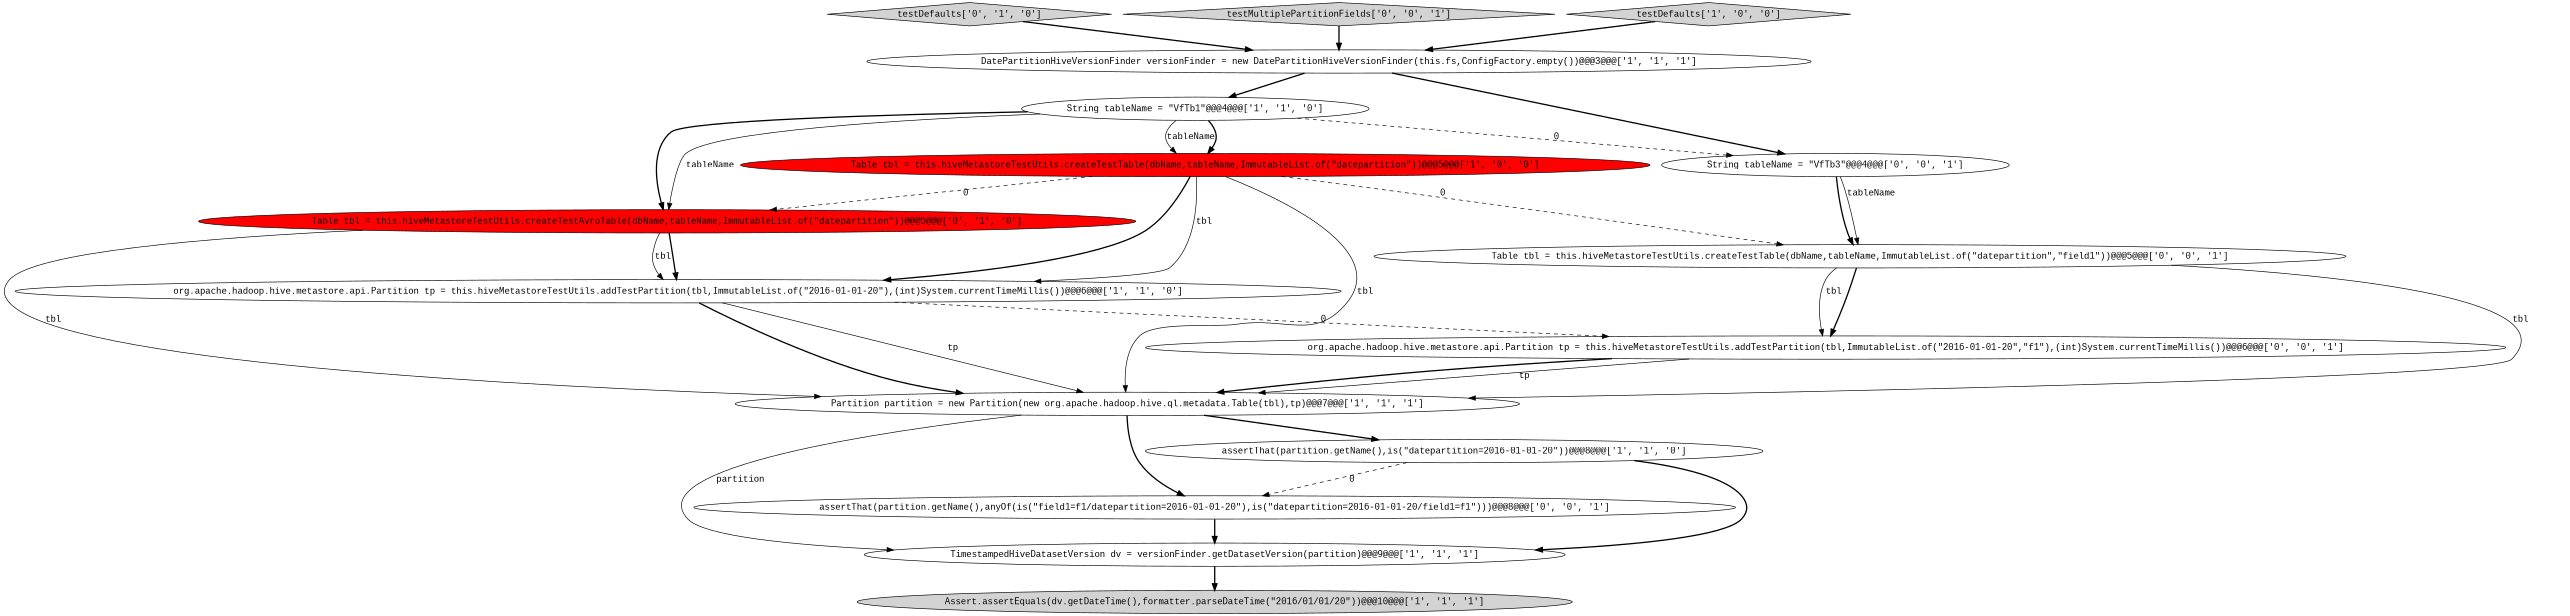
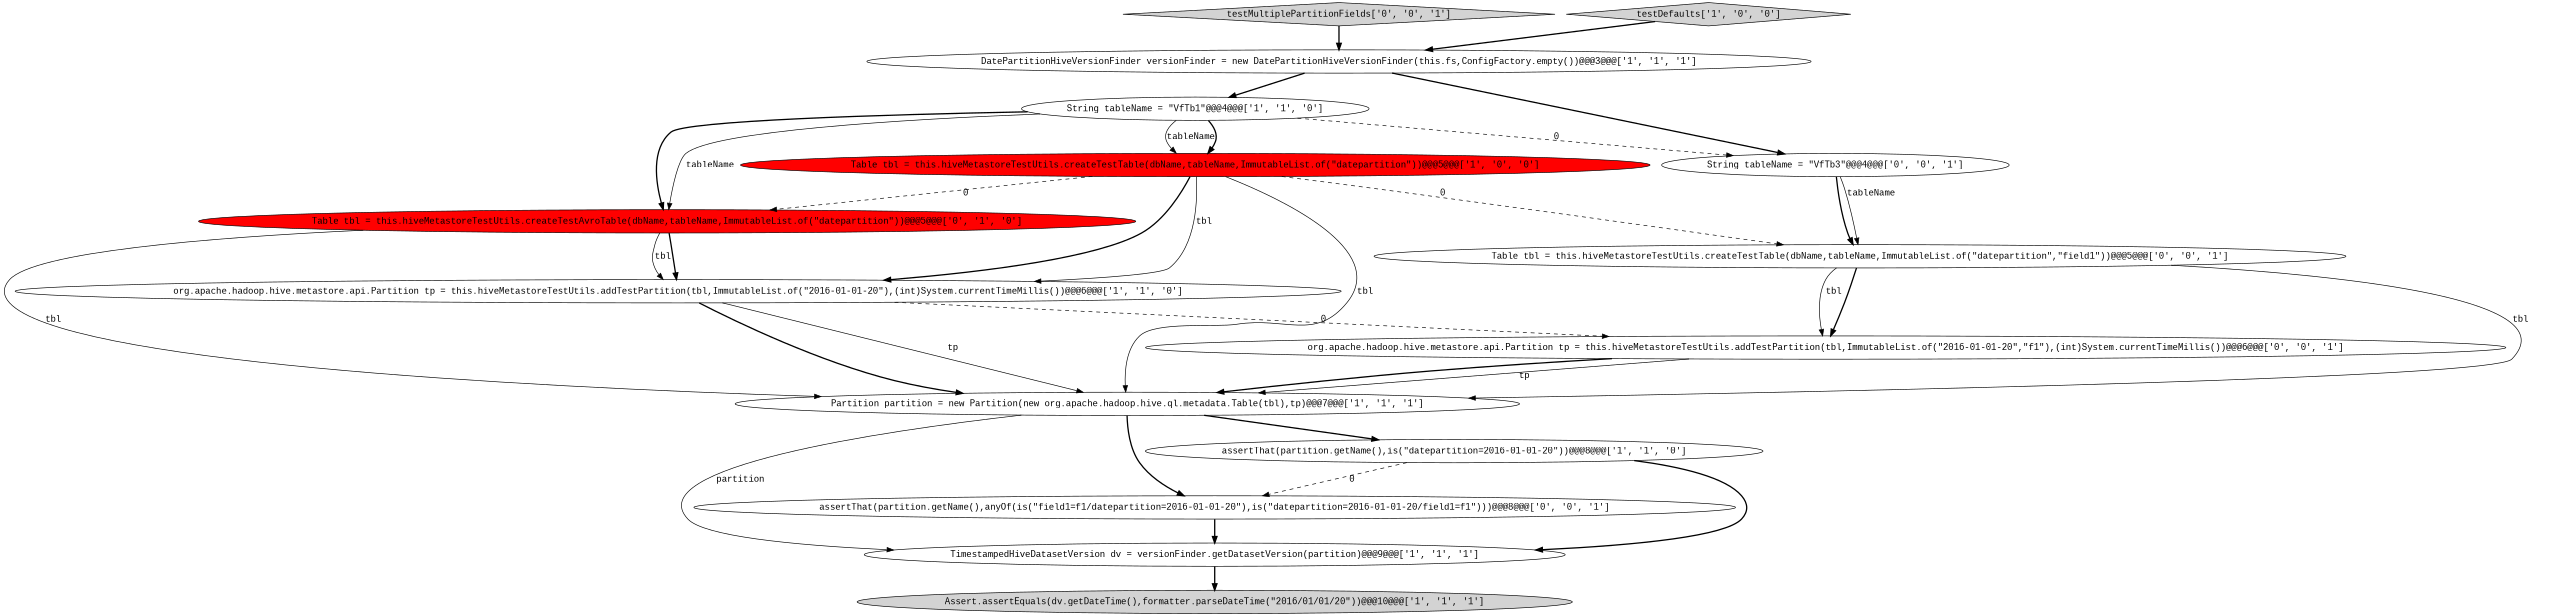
node "testDefaults['0', '1', '0']": removed
